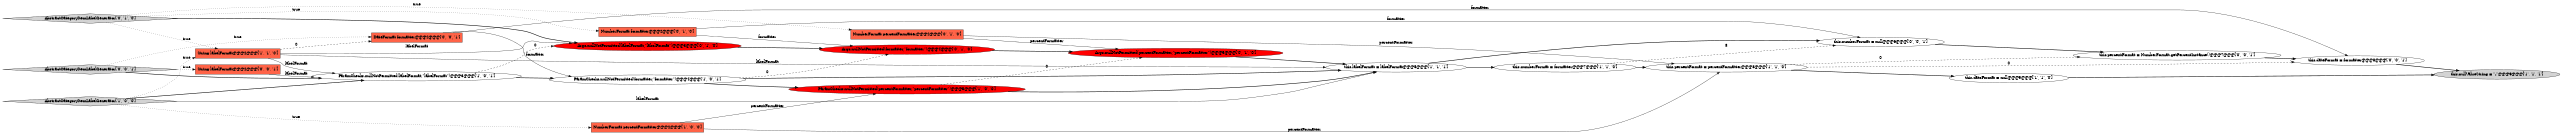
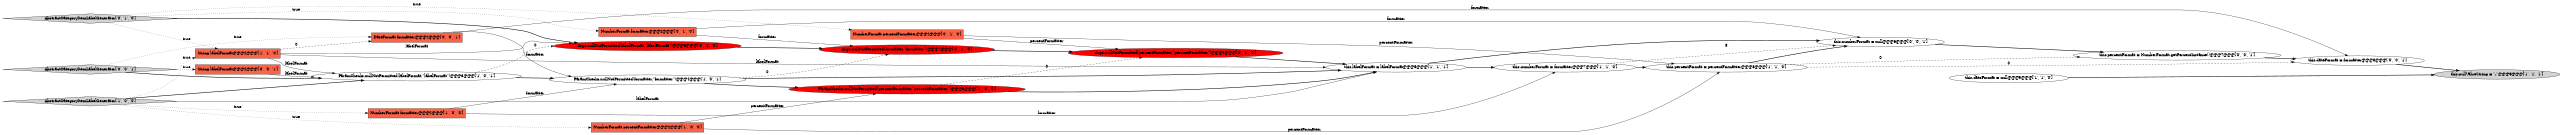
edge "this.percentFormat = percentFormatter@@@8@@@['1', '1', '0']" -> "this.dateFormat = null@@@9@@@['1', '1', '0']": now "this.percentFormat = percentFormatter@@@8@@@['1', '1', '0']" -> "this.numberFormat = null@@@6@@@['0', '0', '1']"
node "NumberFormat formatter@@@2@@@['1', '0', '0']": added
